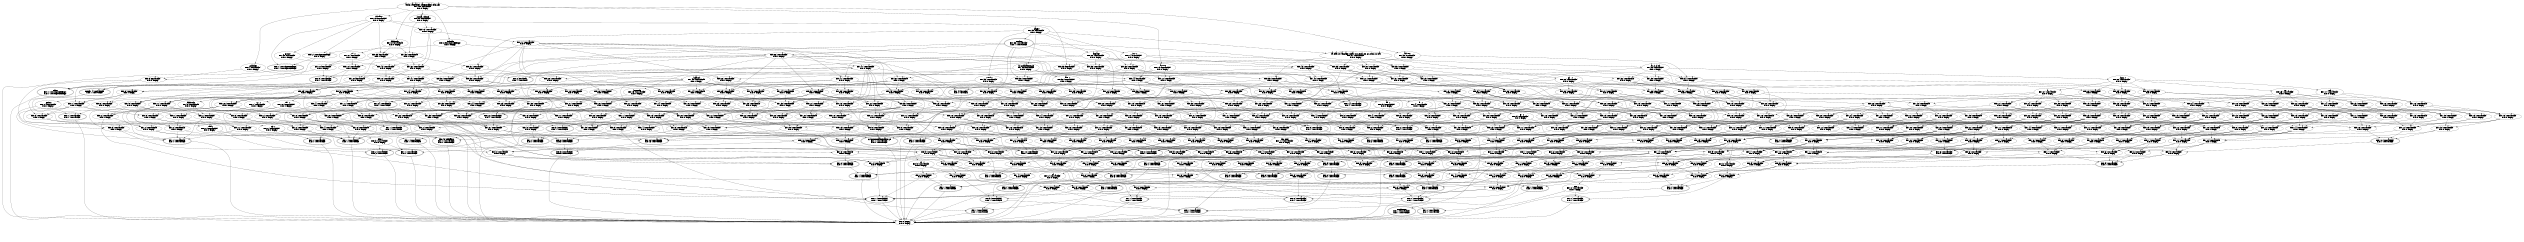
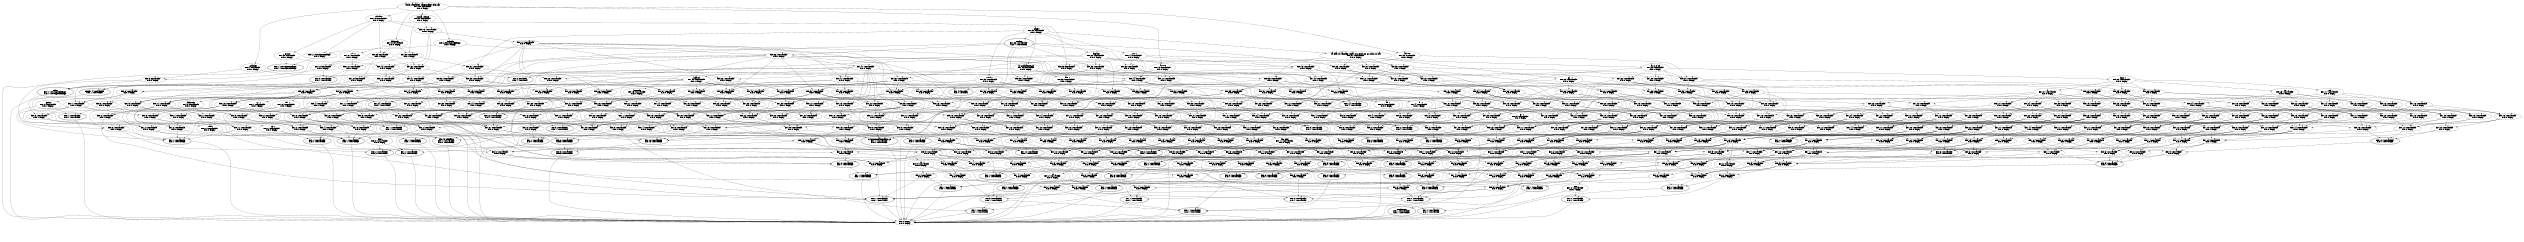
edge "bdsk-file-1 ext.: 75 (97% article) own: 0 (empty)" -> "ext.: 1 (100% inproceedings) own: 1 (100% inproceedings)": now "group ext.: 43 (97% article) own: 0 (empty)" -> "ext.: 1 (100% inproceedings) own: 1 (100% inproceedings)"
edge "local-url ext.: 49 (100% article) own: 0 (empty)" -> "ext.: 47 (100% article) own: 0 (empty)": reversed
